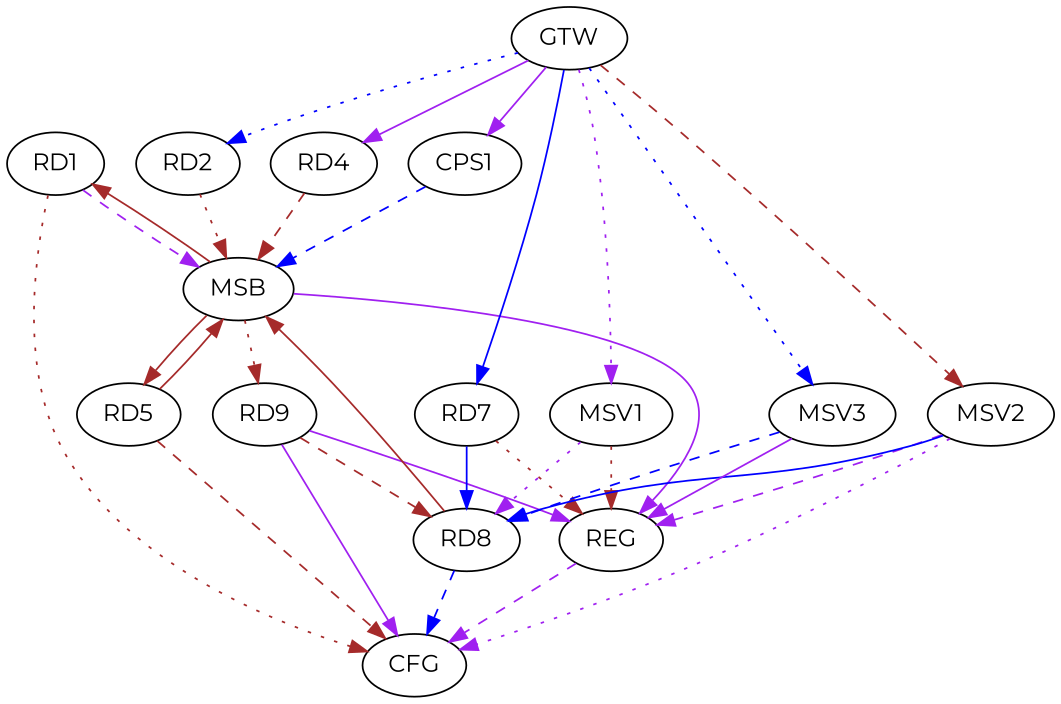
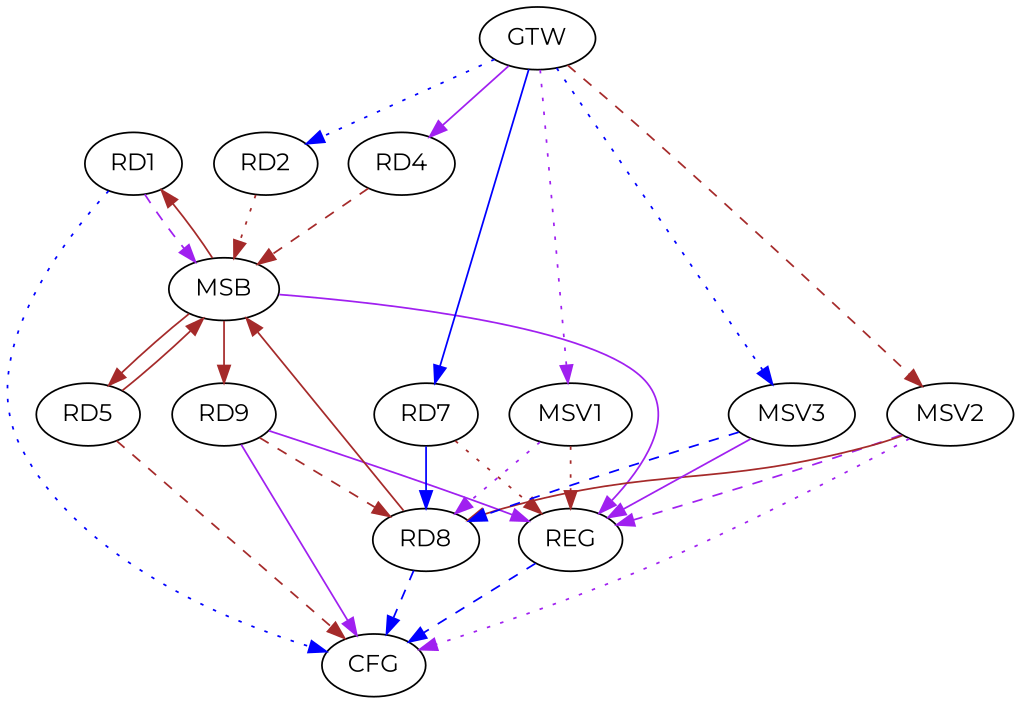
node "CPS1": removed
edge "MSB" -> "RD9": style dotted -> solid
edge "MSV2" -> "RD8": color blue -> brown
edge "RD1" -> "CFG": color brown -> blue
edge "REG" -> "CFG": color purple -> blue
